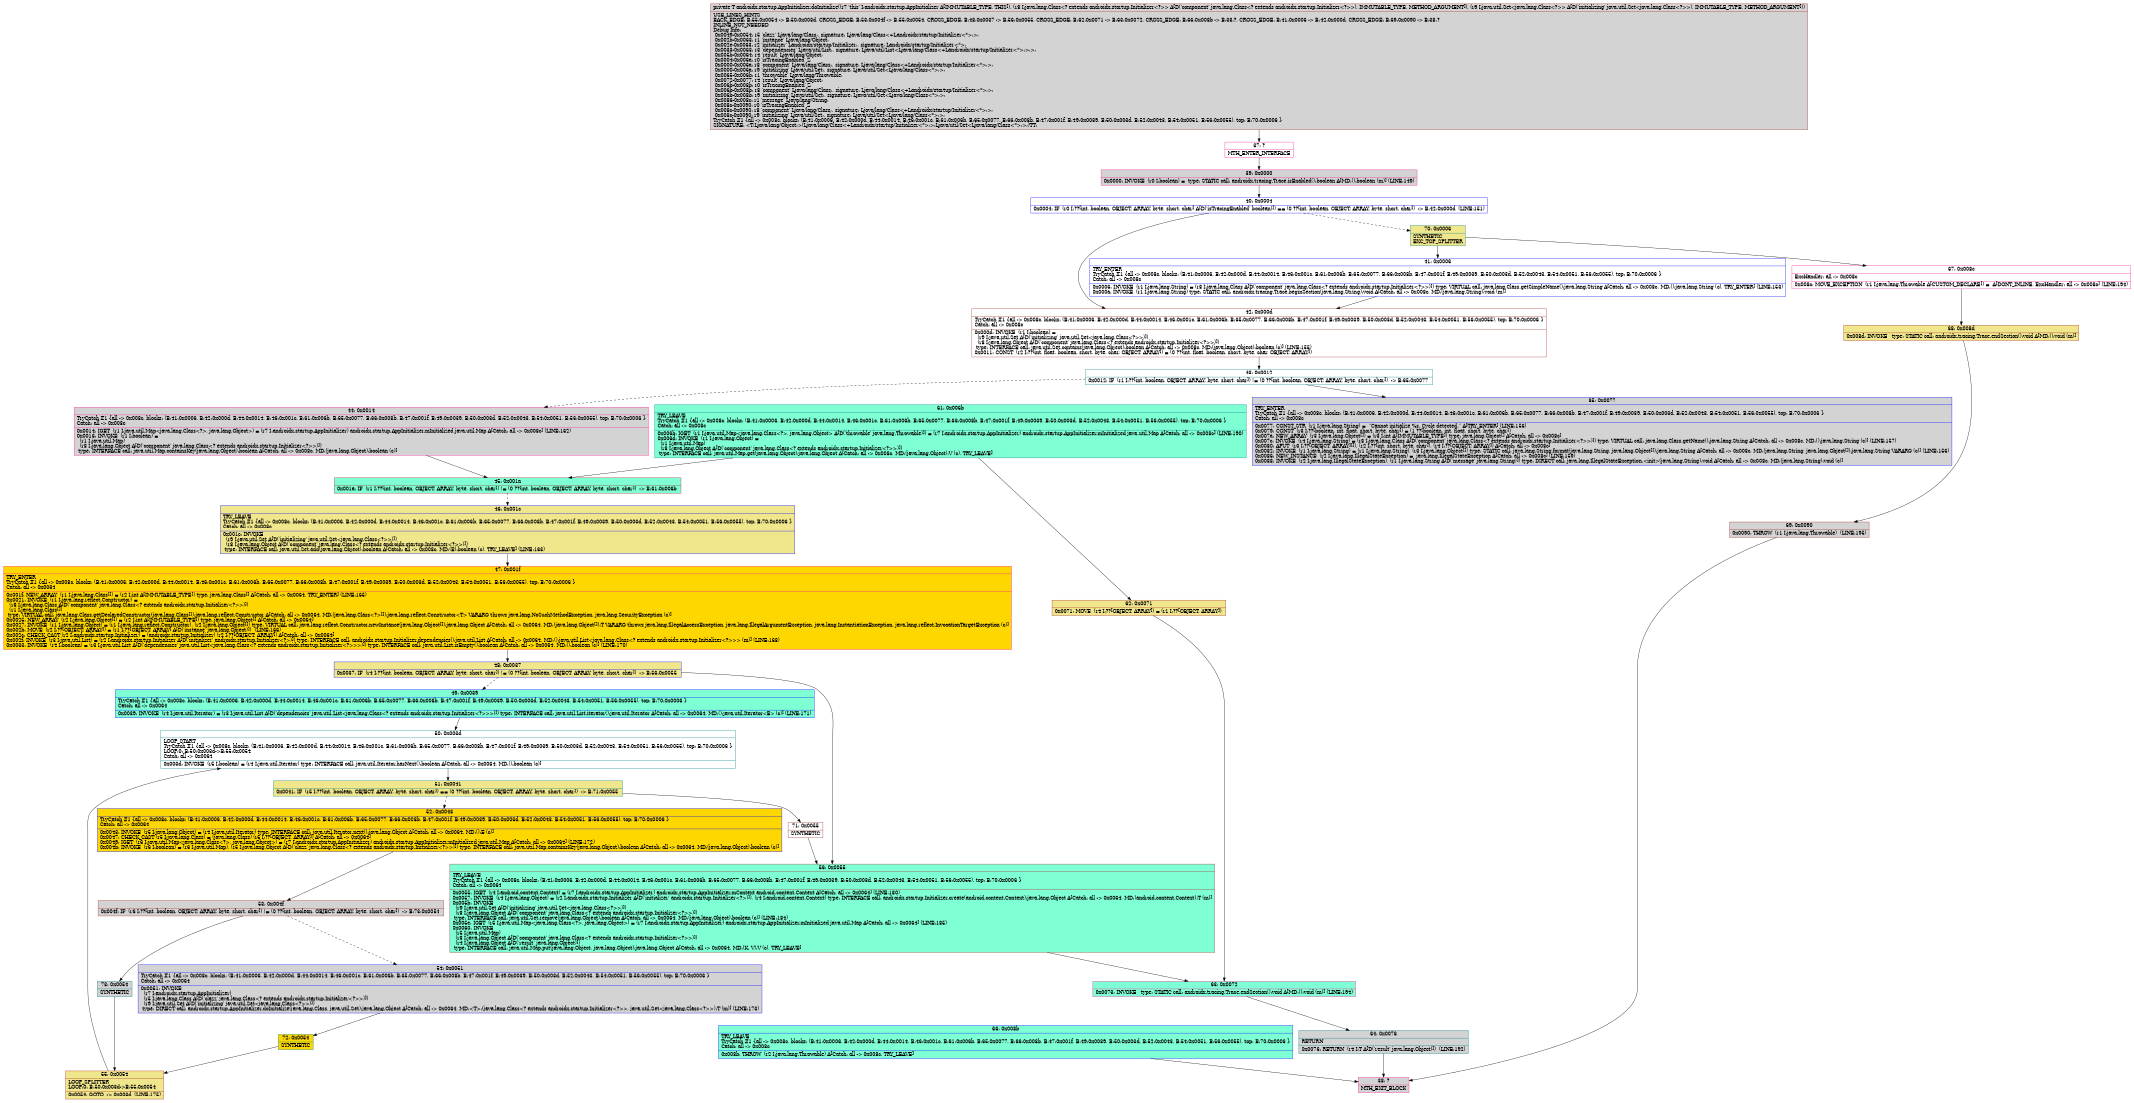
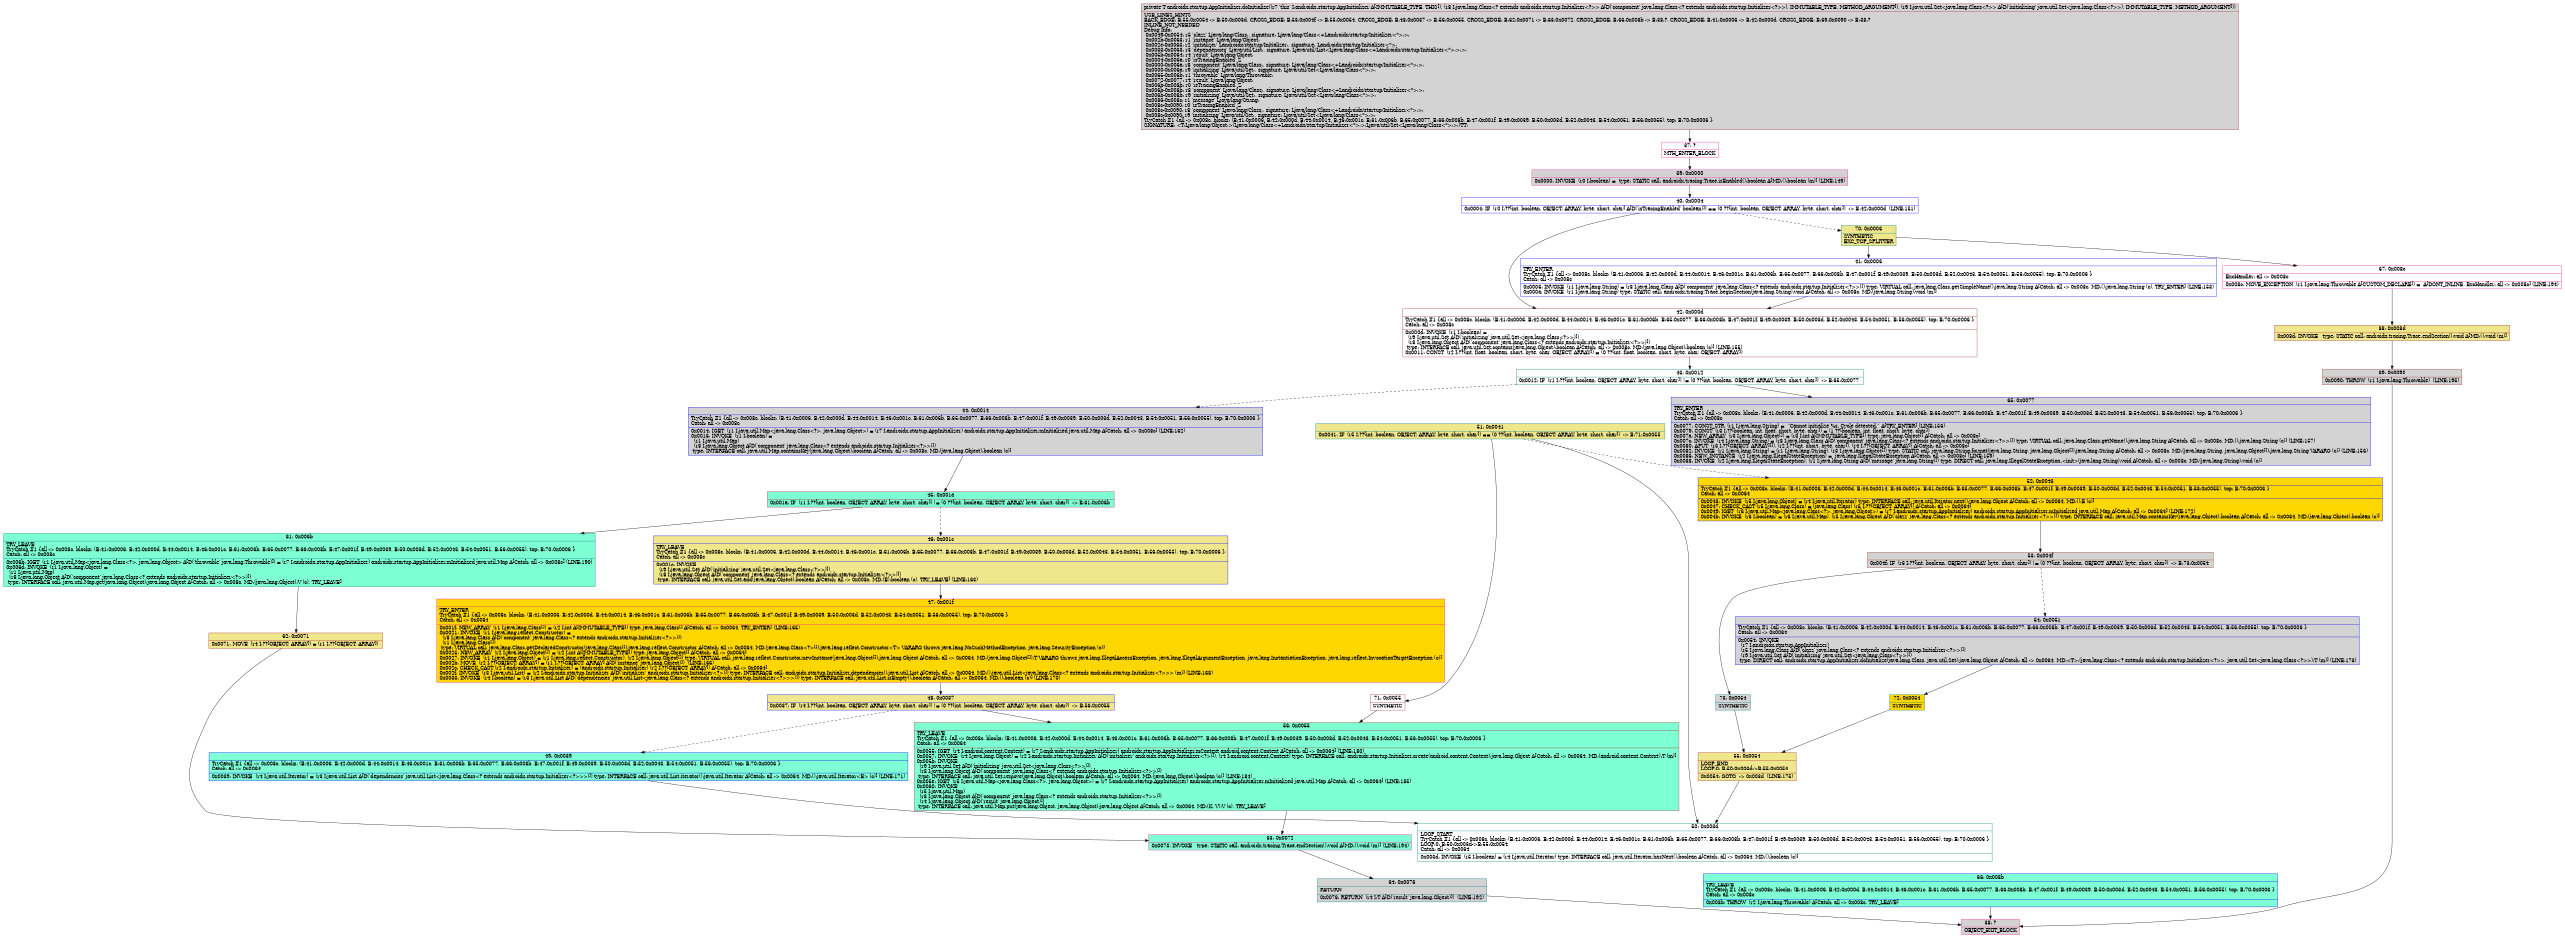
node "37: ?": text "MTH_ENTER_INTERFACE" -> "MTH_ENTER_BLOCK"
node "44: 0x0014": color deeppink -> blue
edge "61: 0x006b" -> "45: 0x001a": reversed
edge "50: 0x003d" -> "51: 0x0041": reversed
node "54: 0x0051": text "0x0051: INVOKE" -> "0x0054: INVOKE"
node "55: 0x0054": text "LOOP_SPLITTER" -> "LOOP_END"
node "38: ?": text "MTH_EXIT_BLOCK" -> "OBJECT_EXIT_BLOCK"
